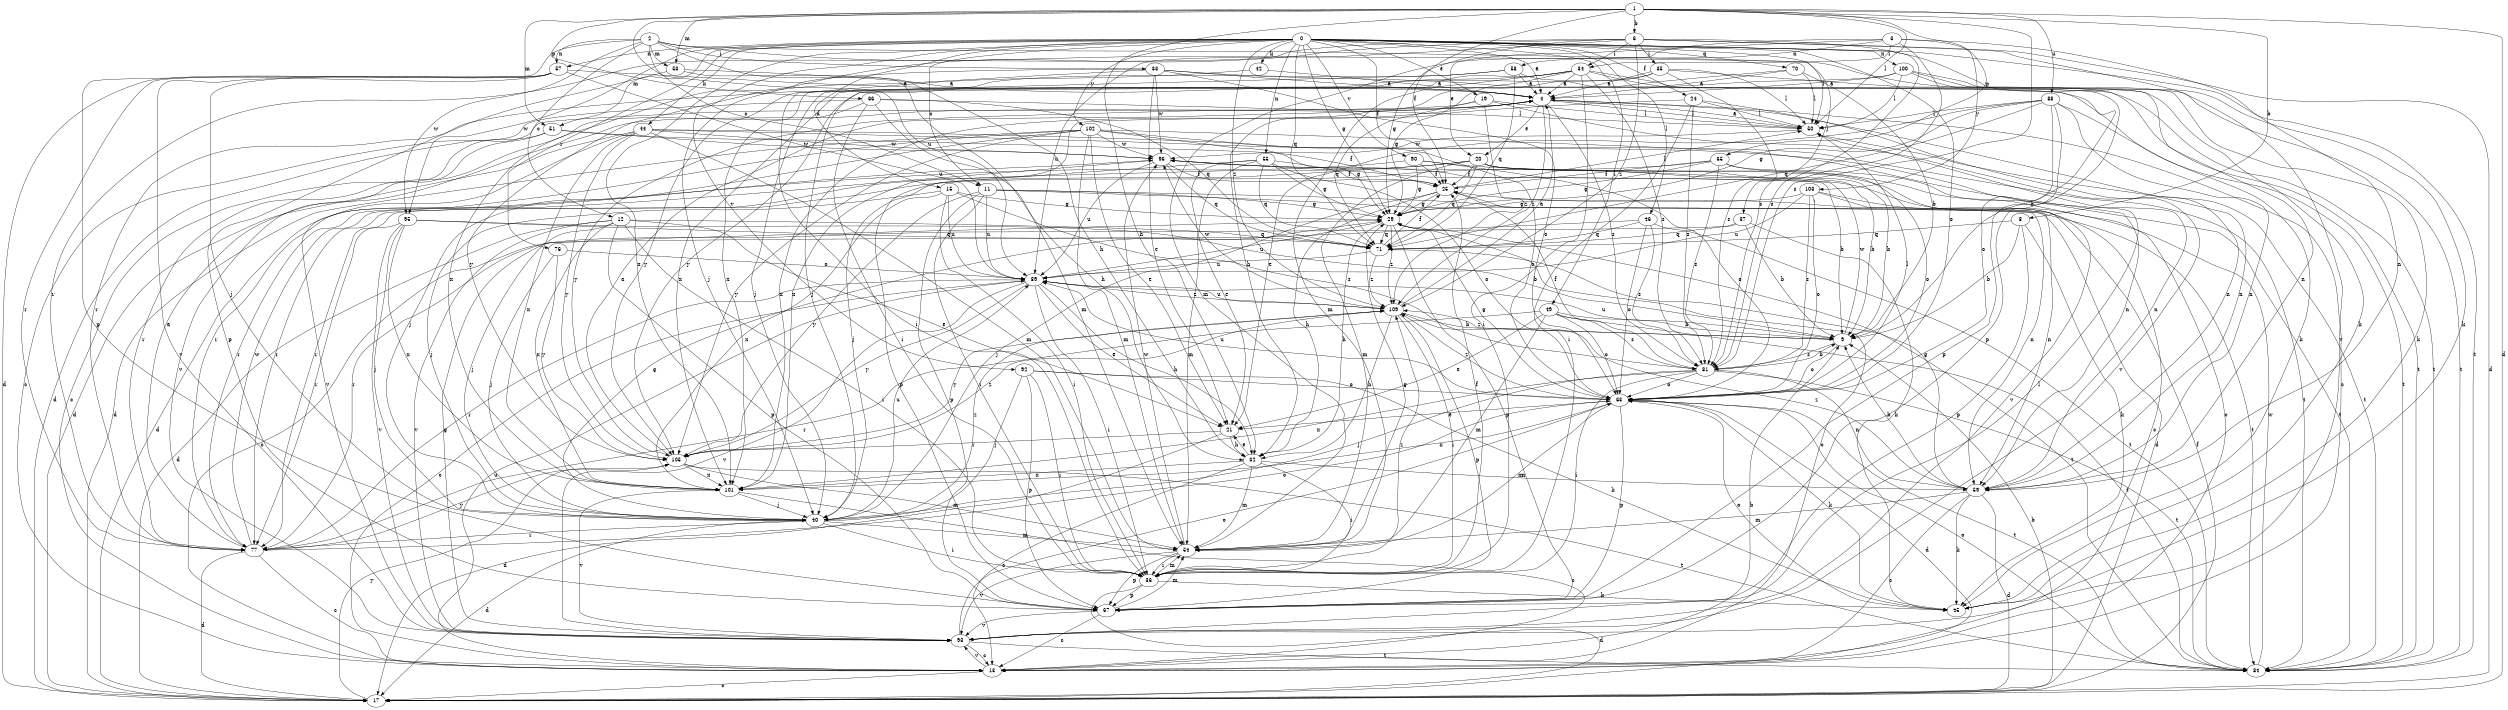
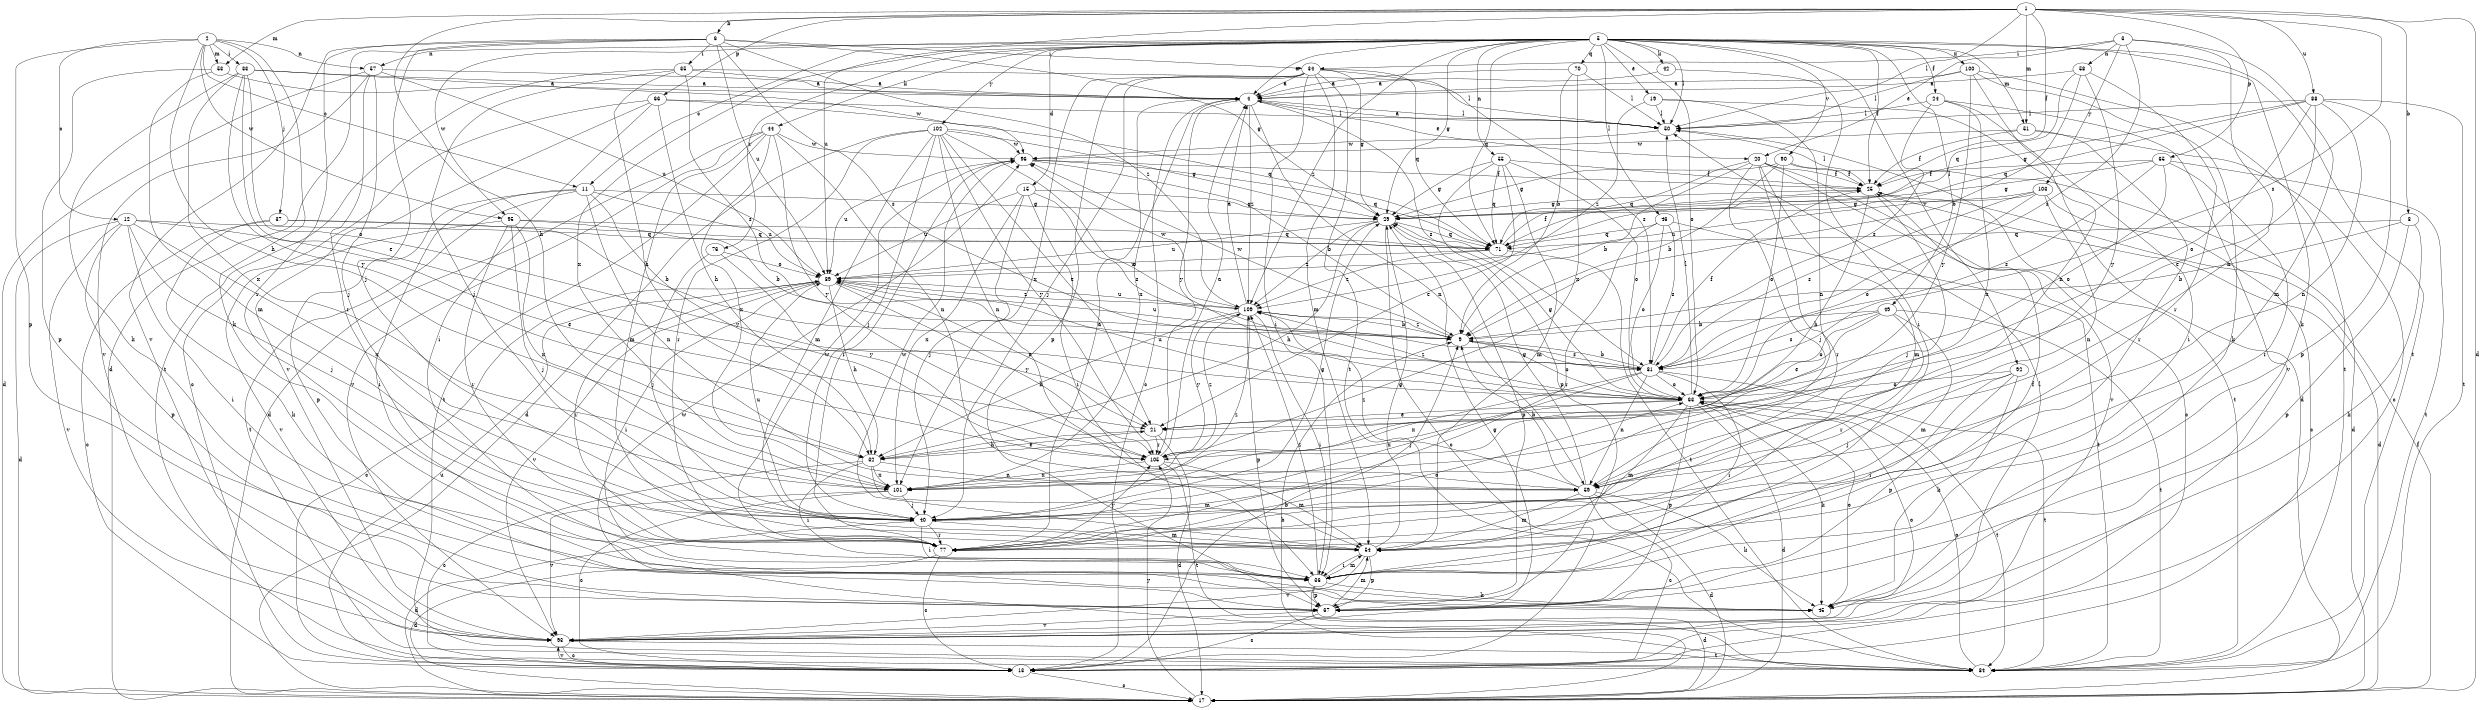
node "0": label "0" -> "5"
edge "19" -> "71": now "34" -> "71"
